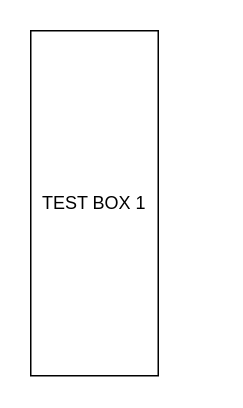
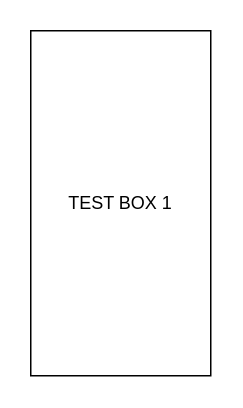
node "TEST BOX 1": size 128x345 -> 180x345
